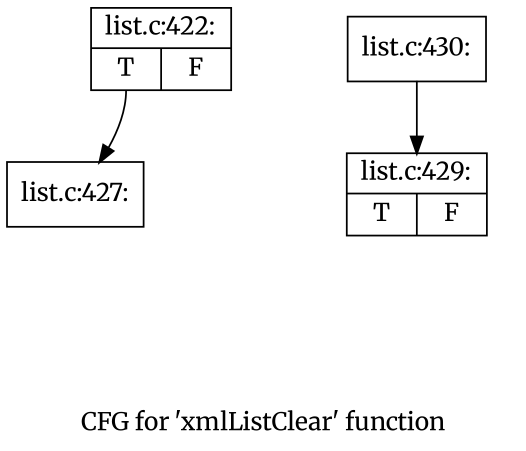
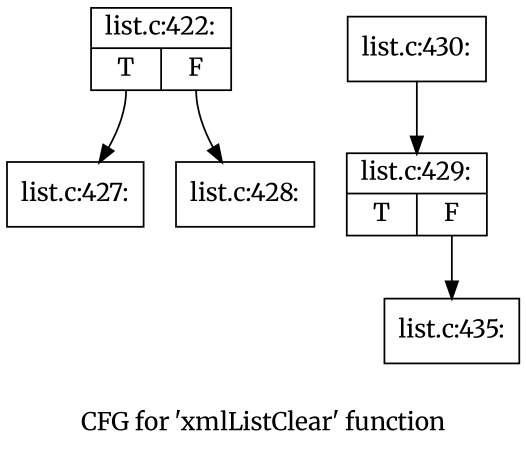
node "list.c:428:": added
node "list.c:435:": added
